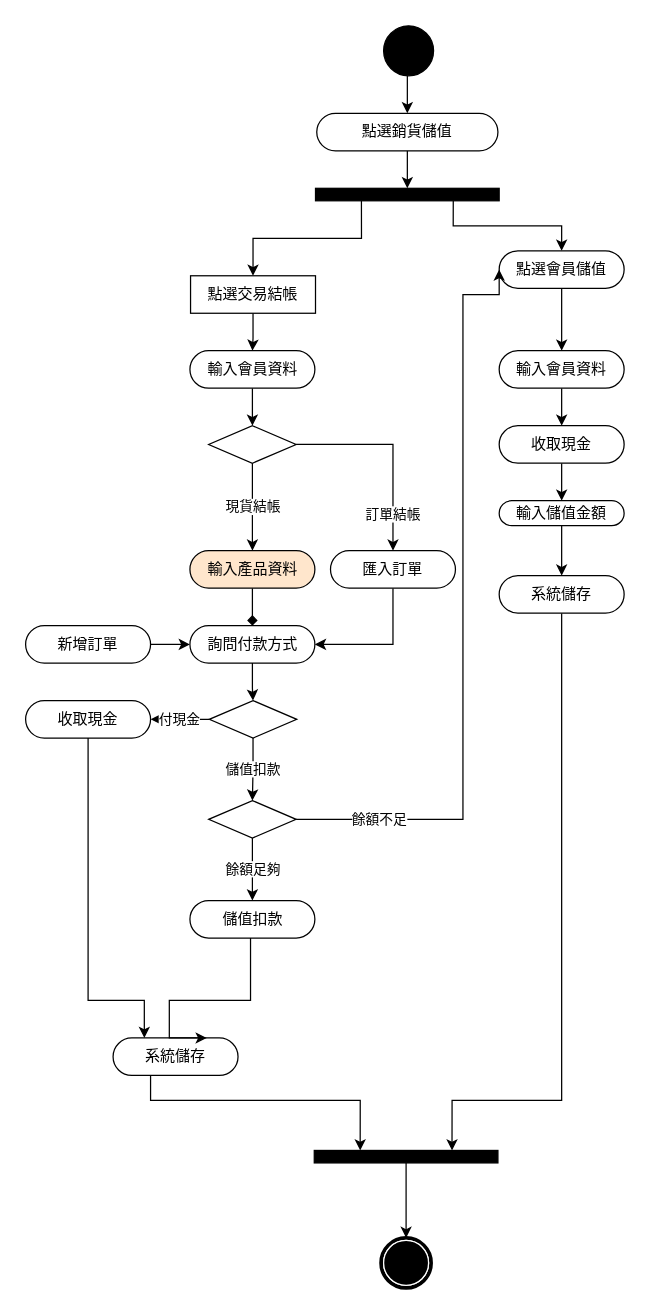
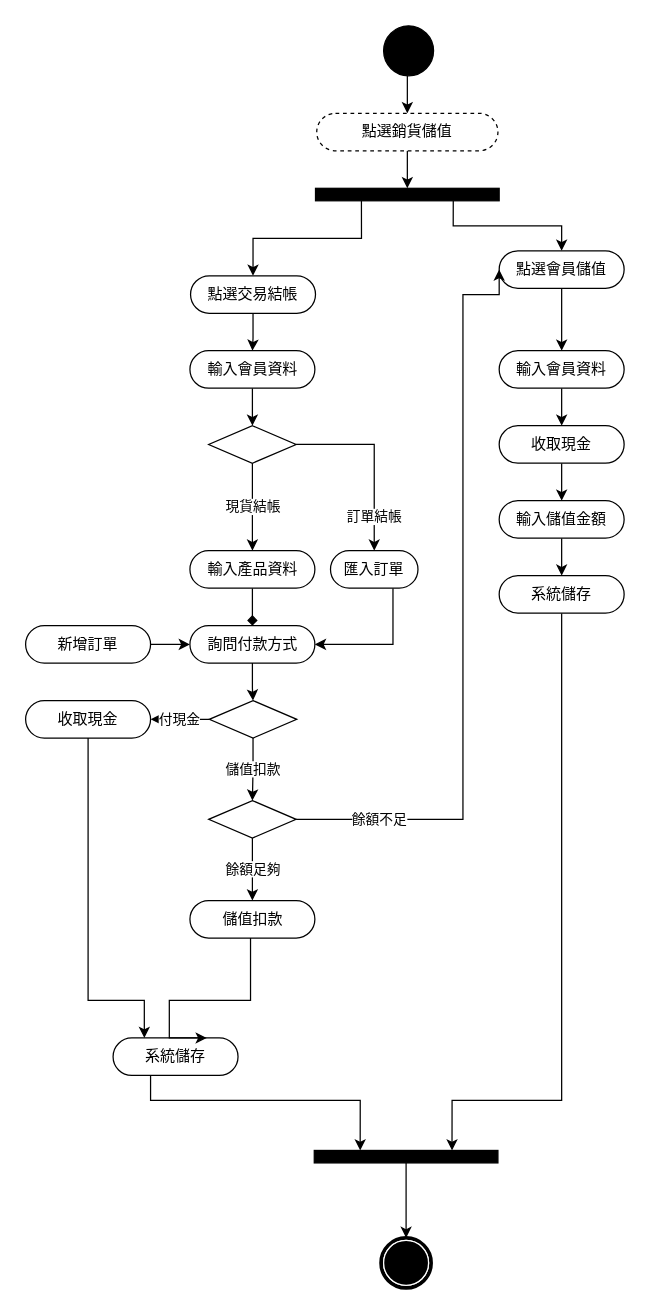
node "點選銷貨儲值": style solid -> dashed
node "點選交易結帳": shape rectangle -> rounded rectangle
node "輸入儲值金額": size 125x25 -> 125x38
node "輸入產品資料": fillcolor #ffe6cc -> #ffffff
node "匯入訂單": size 125x38 -> 88x38
